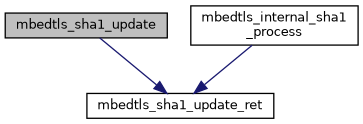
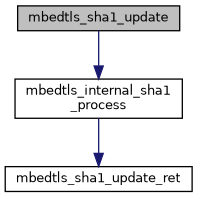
edge "mbedtls_sha1_update" -> "mbedtls_sha1_update_ret": now "mbedtls_sha1_update" -> "mbedtls_internal_sha1 _process"
